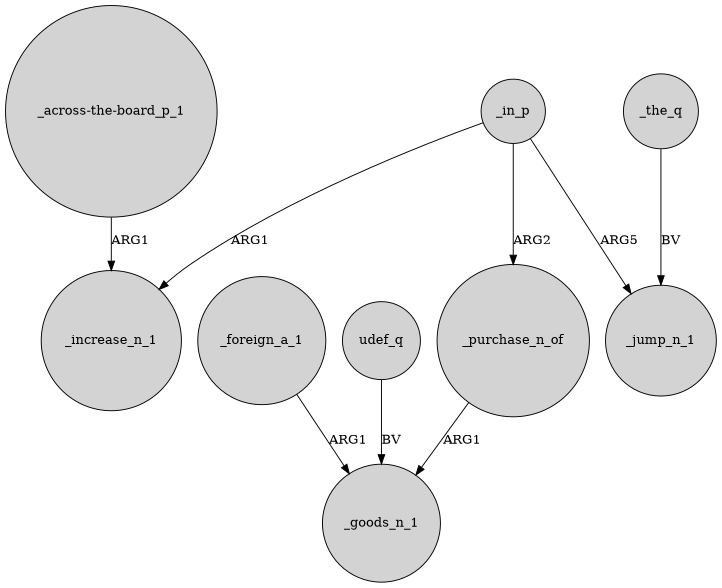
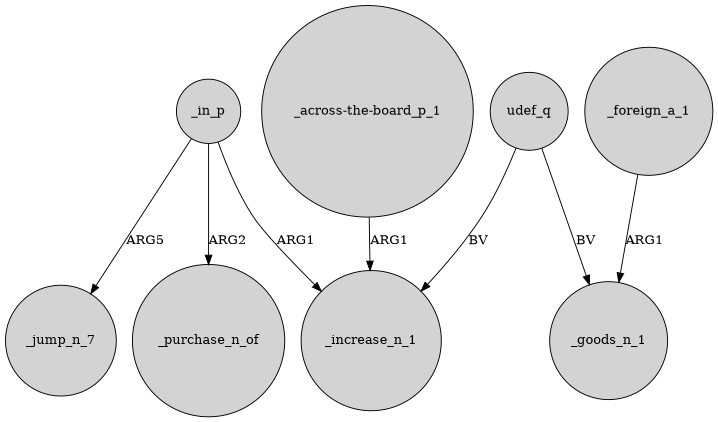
node "_the_q": removed
edge "udef_q" -> "_increase_n_1": added, label "BV"
node "_jump_n_1": label "_jump_n_1" -> "_jump_n_7"
edge "_purchase_n_of" -> "_goods_n_1": removed, label "ARG1"
